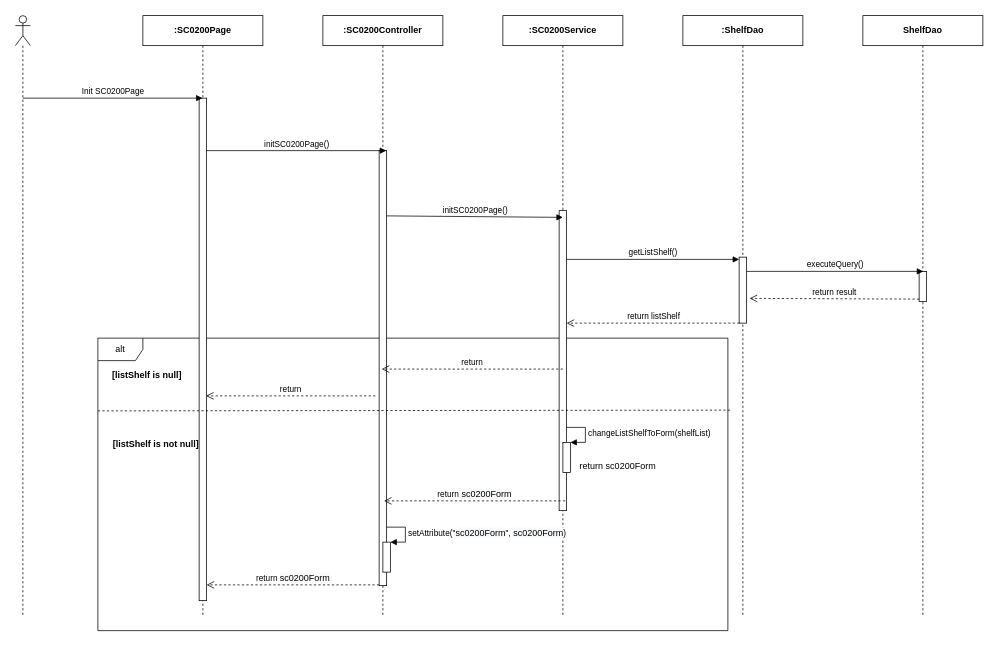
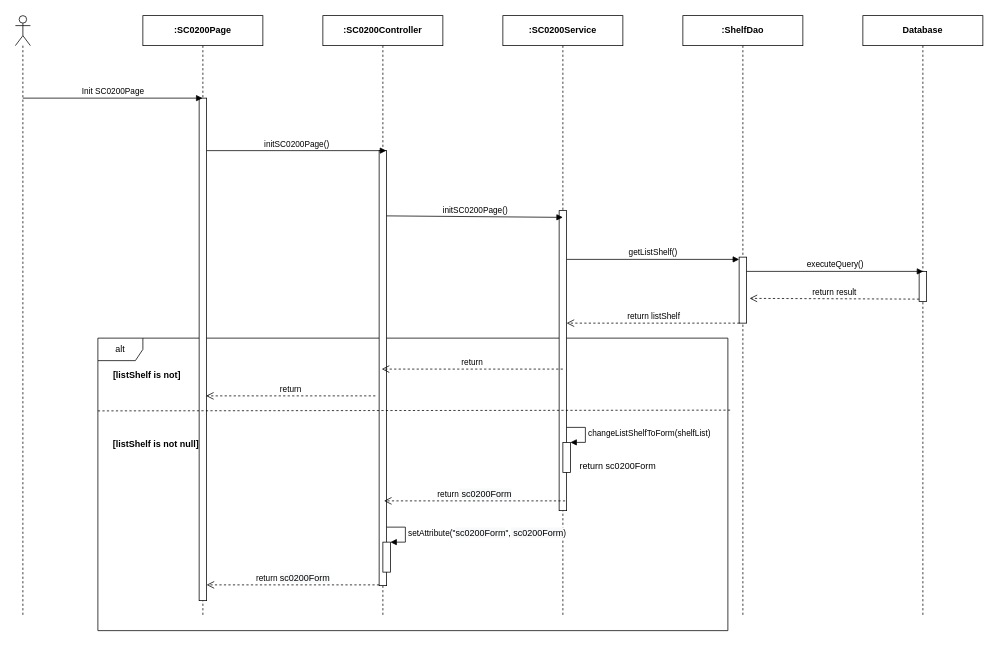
node "ShelfDao": label "ShelfDao" -> "Database"
node "[listShelf is null]": label "[listShelf is null]" -> "[listShelf is not]"
